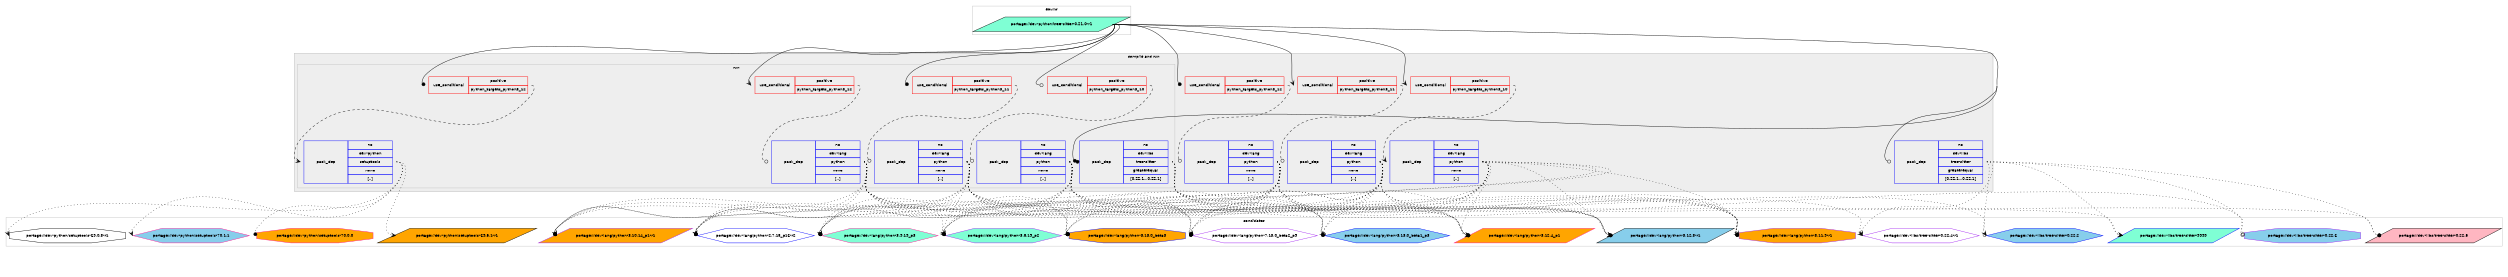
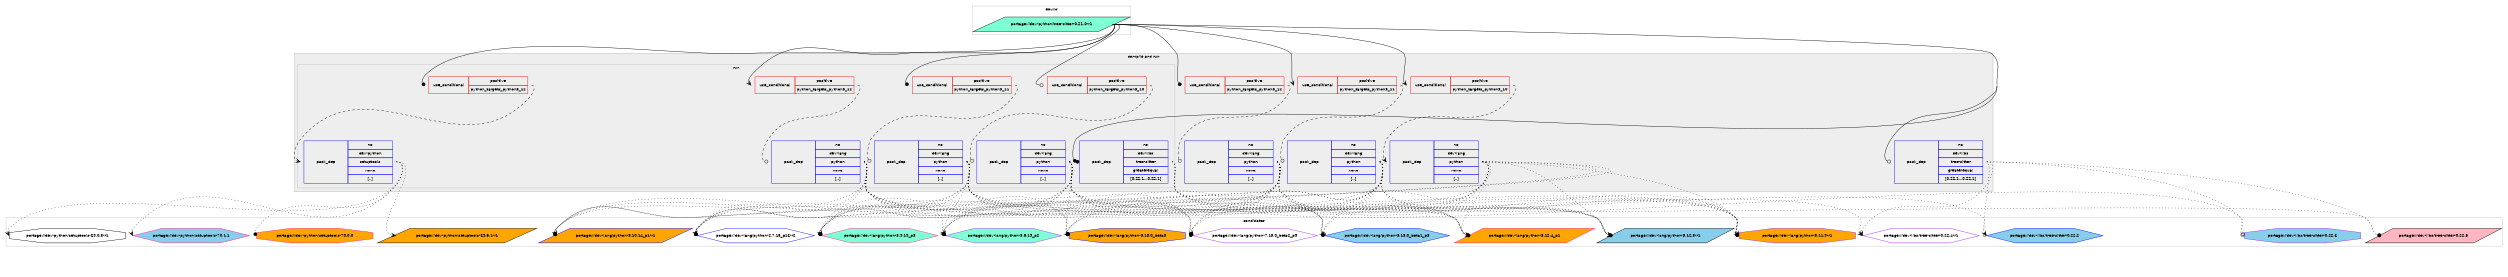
node "portage://dev-lang/python-3.10.14_p1-r1": color purple -> blue
node "portage://dev-libs/tree-sitter-9999": removed
